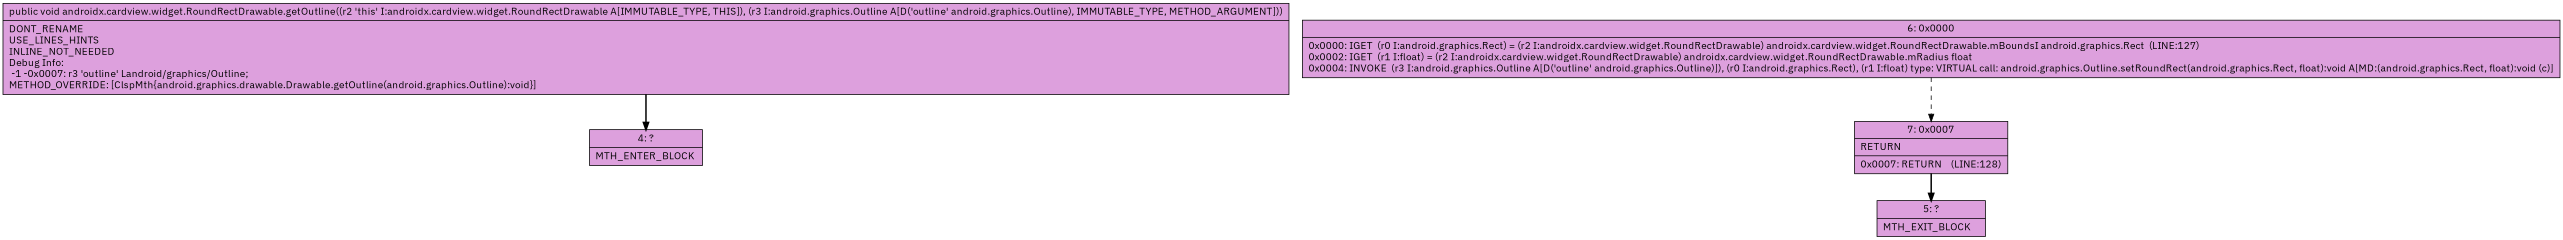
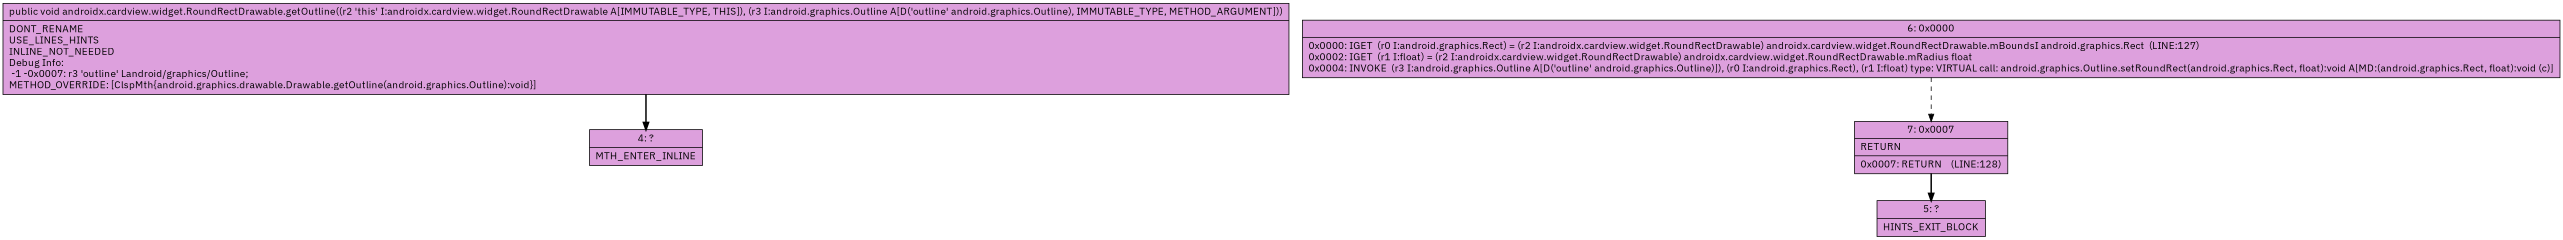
node "4: ?": text "MTH_ENTER_BLOCK" -> "MTH_ENTER_INLINE"
node "5: ?": text "MTH_EXIT_BLOCK" -> "HINTS_EXIT_BLOCK"
